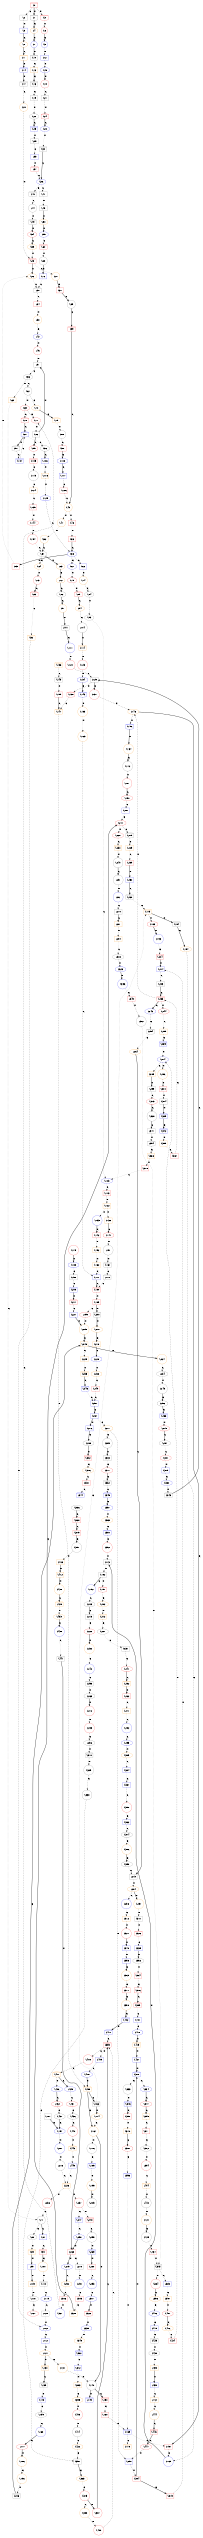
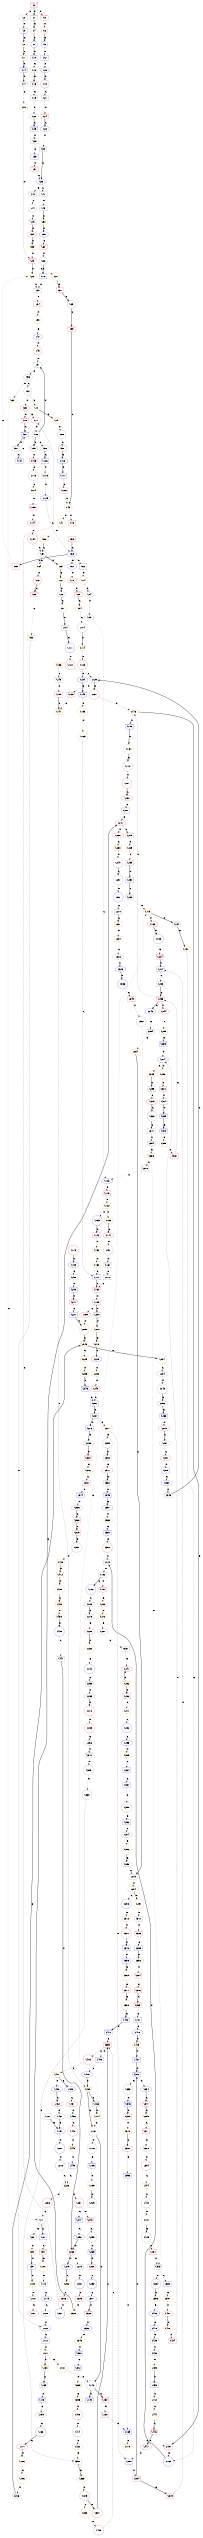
edge "S48" -> "S53": removed, label "T"
edge "S344" -> "S356": added, label "A"
edge "S241" -> "S252": reversed
